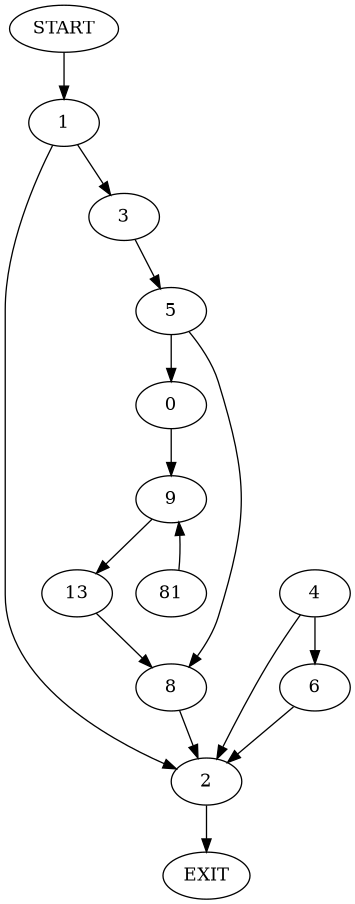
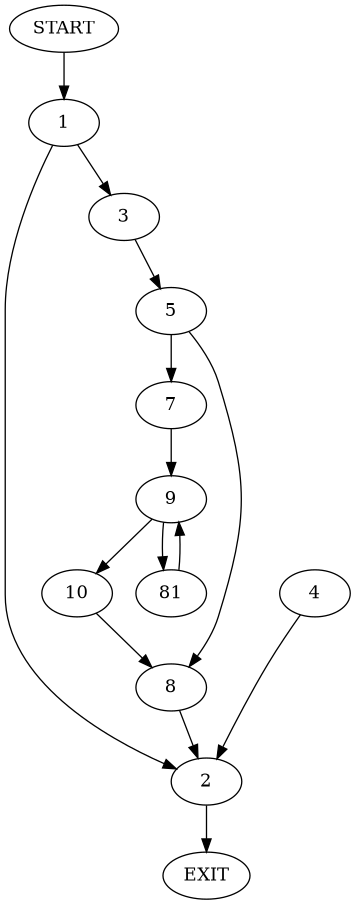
node "0": label "0" -> "7"
edge "9" -> "81": added
node "13": label "13" -> "10"
node "6": removed
